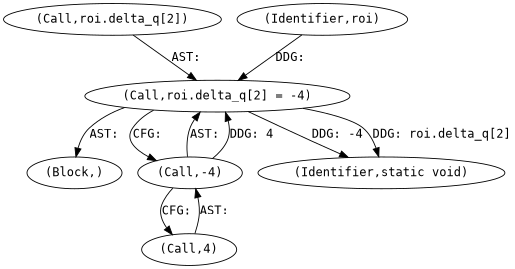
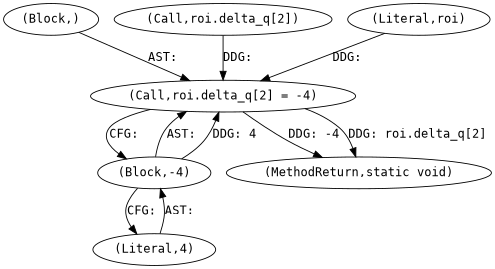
node "(Identifier,roi)": label "(Identifier,roi)" -> "(Literal,roi)"
edge "(Call,roi.delta_q[2])" -> "(Call,roi.delta_q[2] = -4)": label "AST: " -> "DDG: "
edge "(Call,roi.delta_q[2] = -4)" -> "(Block,)": reversed
node "(Call,-4)": label "(Call,-4)" -> "(Block,-4)"
node "(Identifier,static void)": label "(Identifier,static void)" -> "(MethodReturn,static void)"
node "(Call,4)": label "(Call,4)" -> "(Literal,4)"
